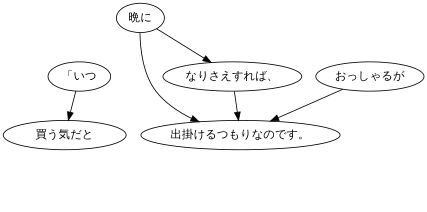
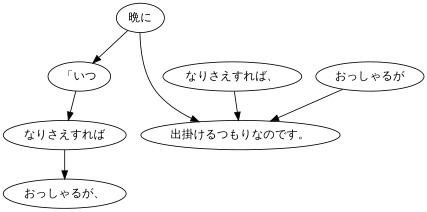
edge "晩に" -> "なりさえすれば、": now "晩に" -> "「いつ"
node "買う気だと": label "買う気だと" -> "なりさえすれば"
node "おっしゃるが、": added
